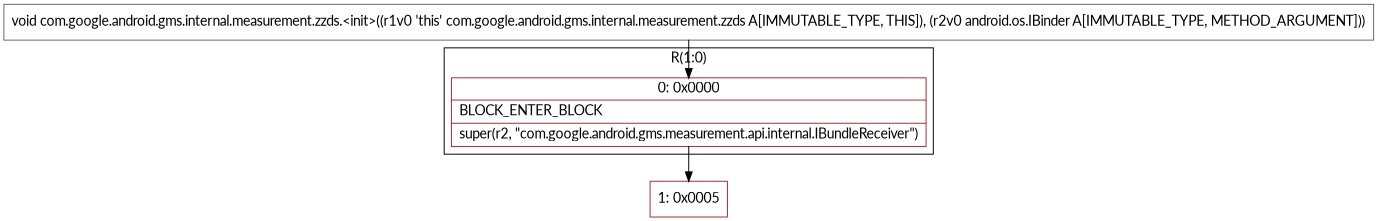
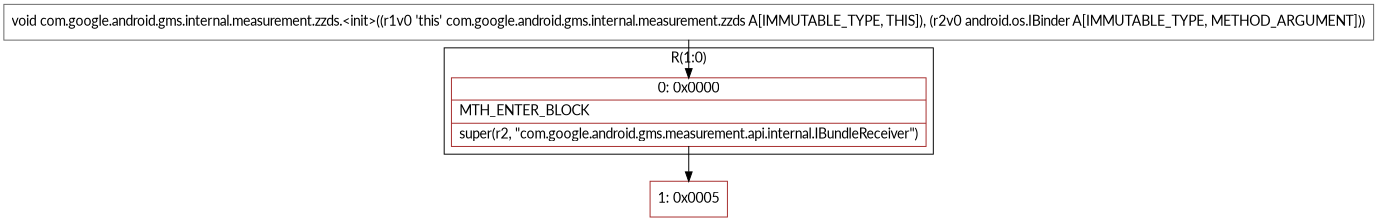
node "0: 0x0000": text "BLOCK_ENTER_BLOCK" -> "MTH_ENTER_BLOCK"
